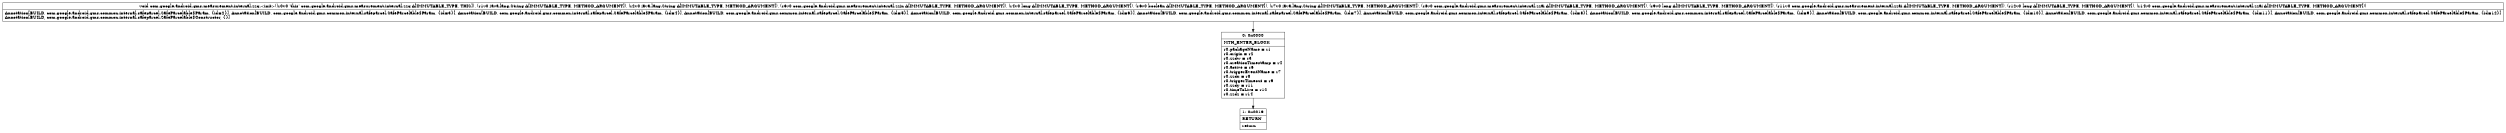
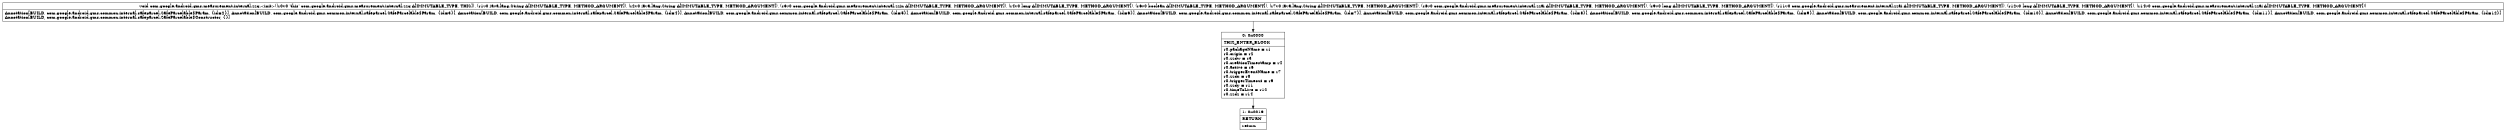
node "0: 0x0000": text "MTH_ENTER_BLOCK" -> "THIS_ENTER_BLOCK"
